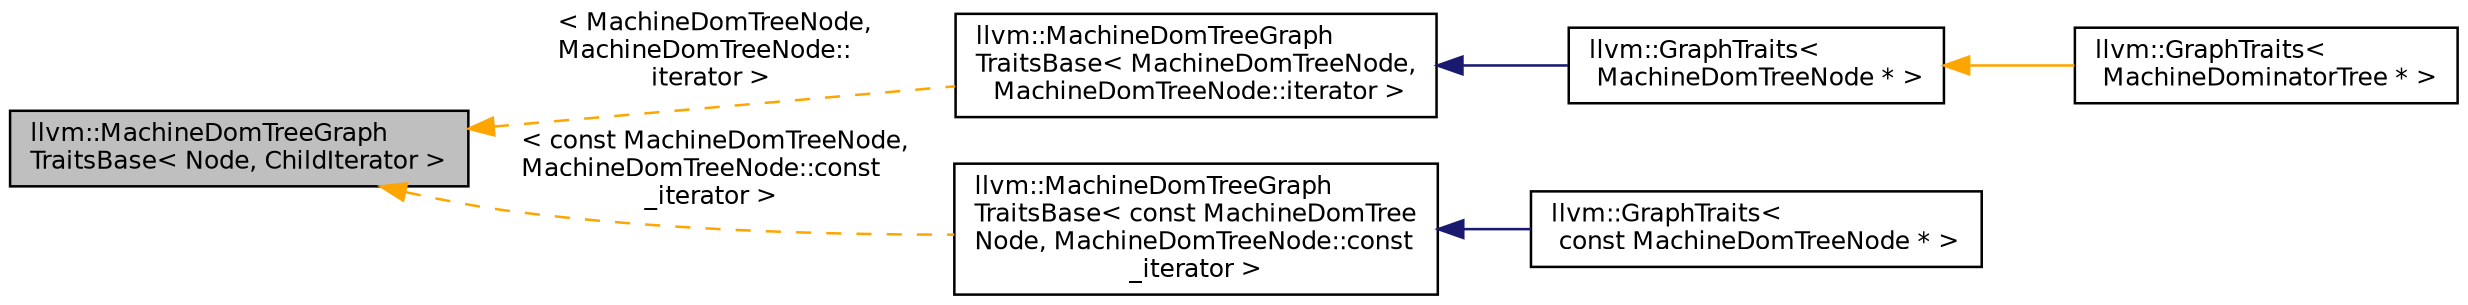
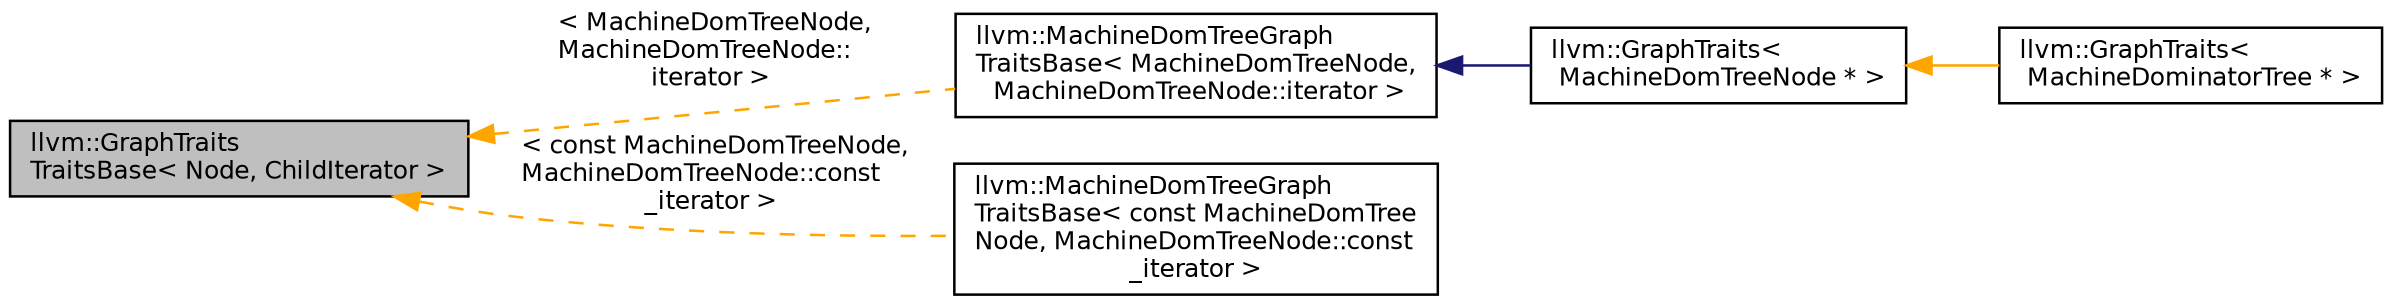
node "llvm::MachineDomTreeGraph TraitsBase< Node, ChildIterator >": label "llvm::MachineDomTreeGraph TraitsBase< Node, ChildIterator >" -> "llvm::GraphTraits TraitsBase< Node, ChildIterator >"
node "llvm::GraphTraits< const MachineDomTreeNode * >": removed
